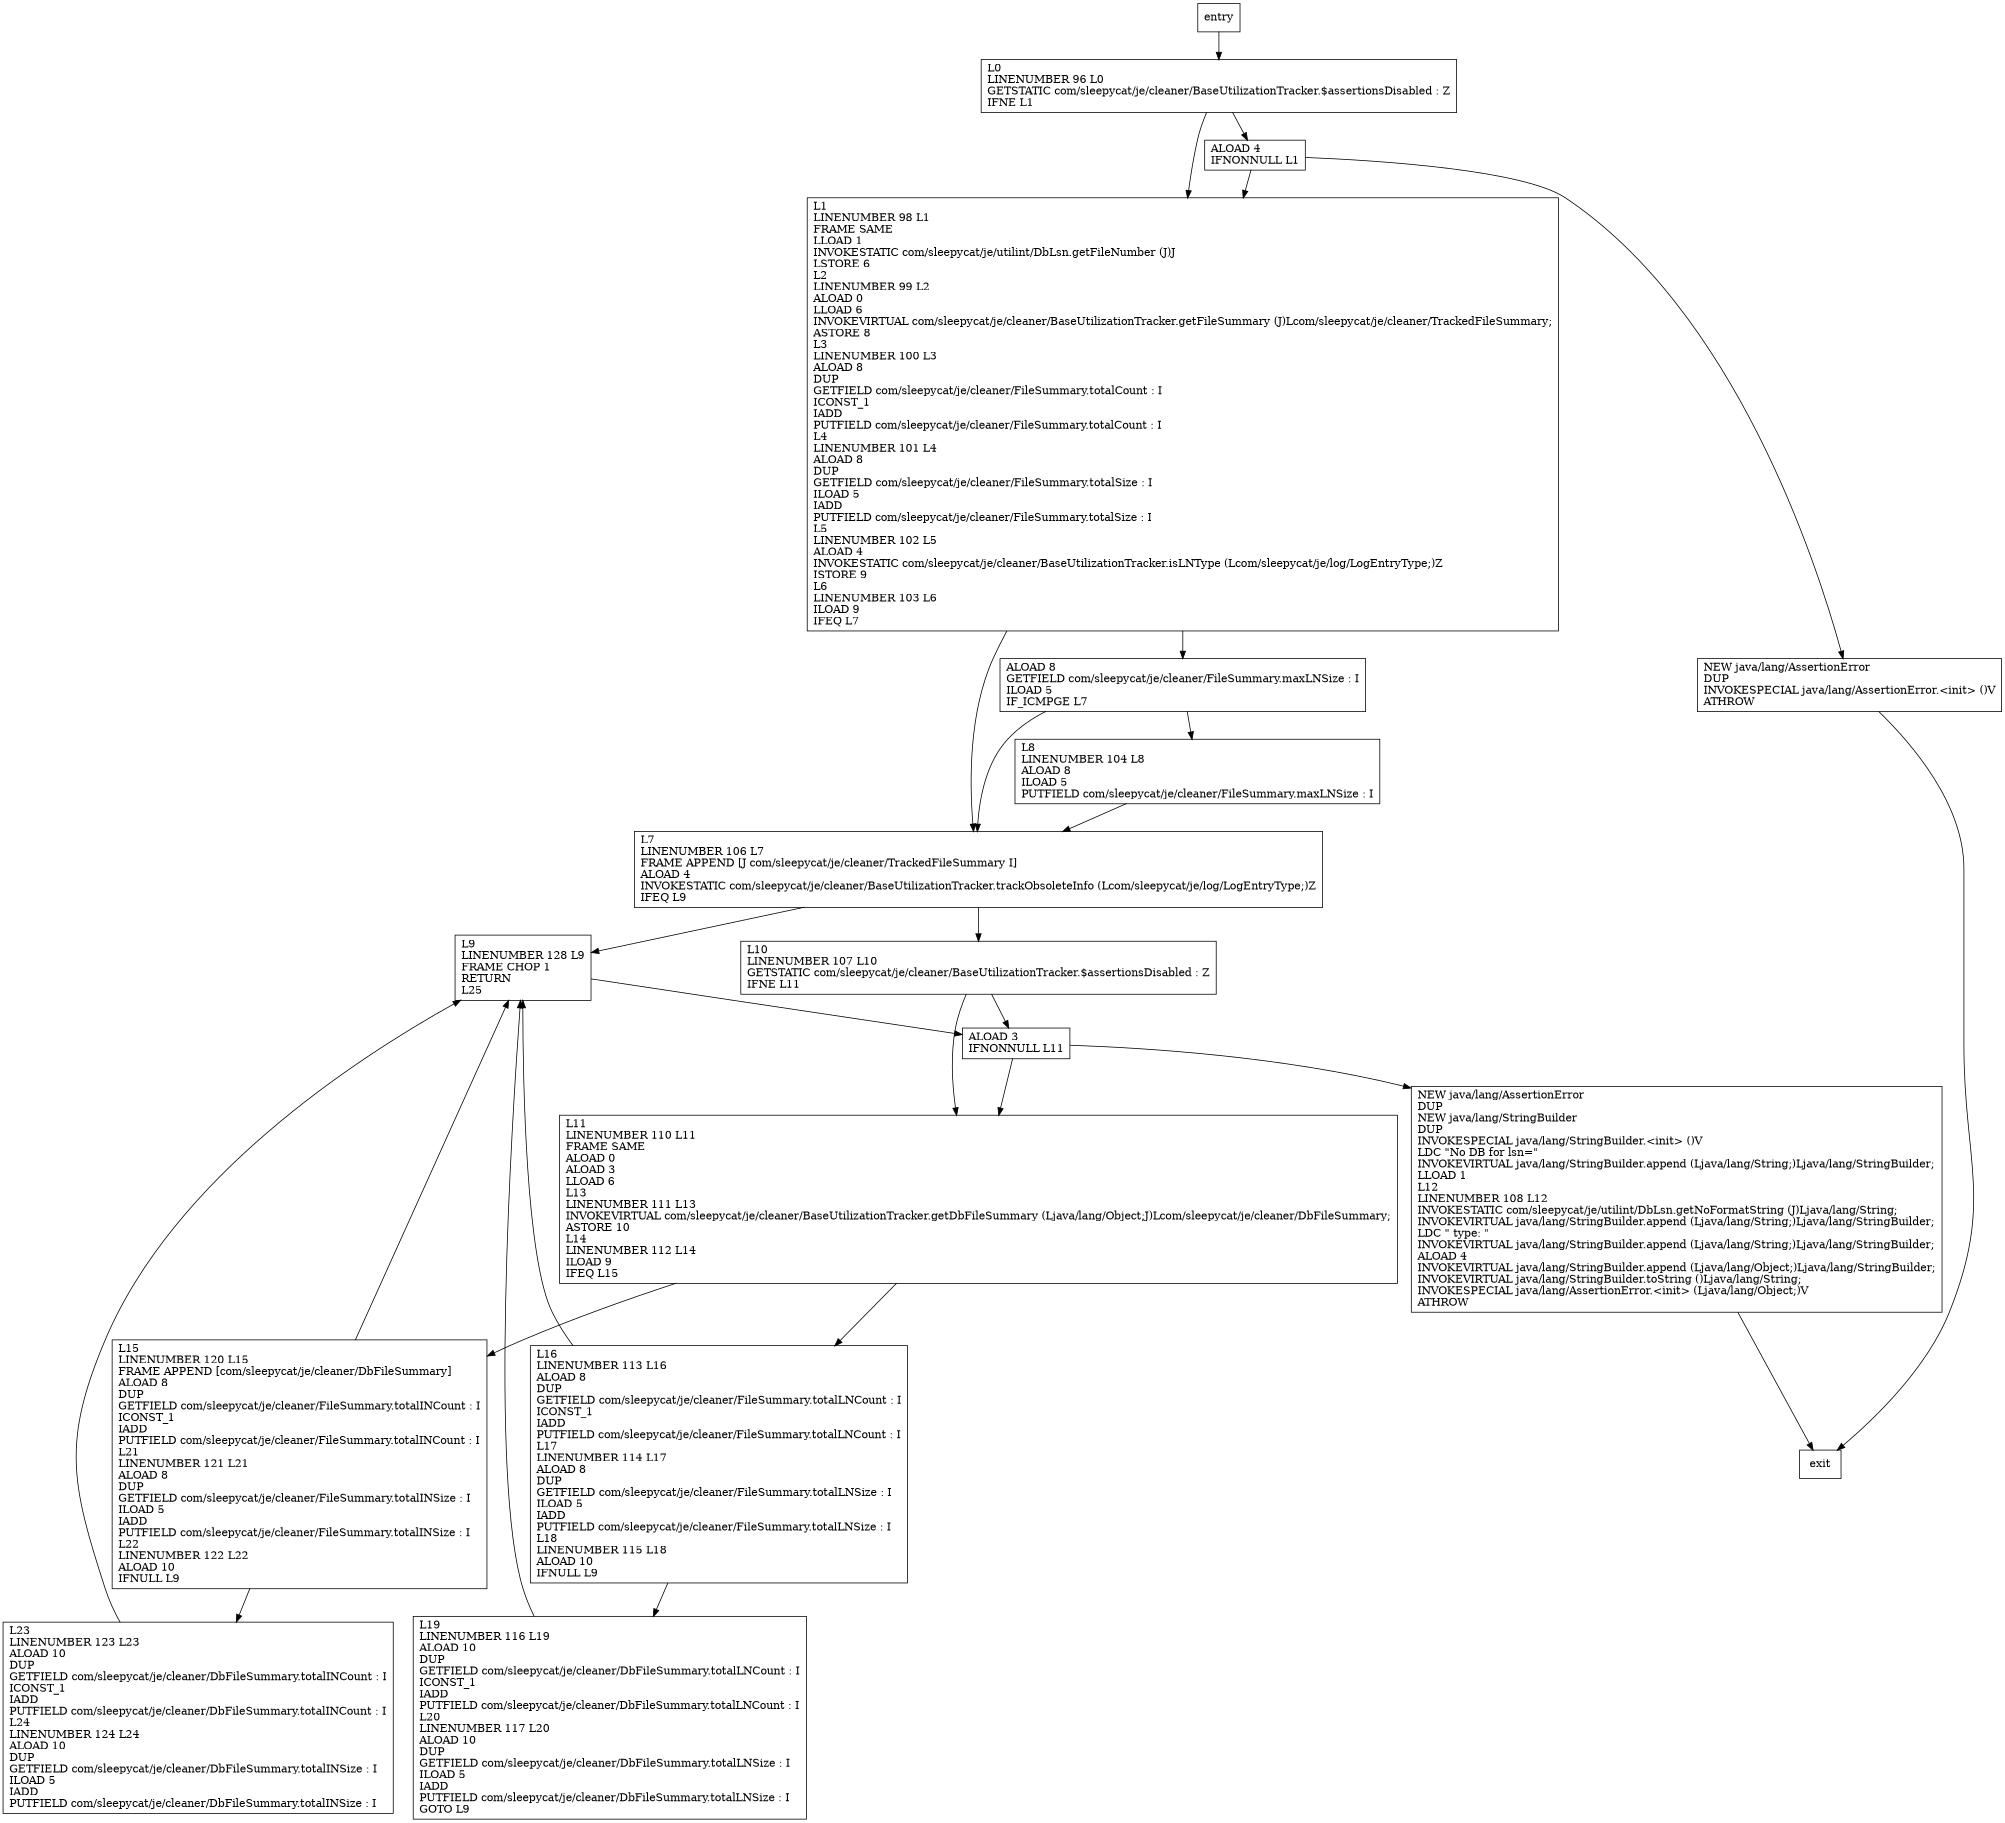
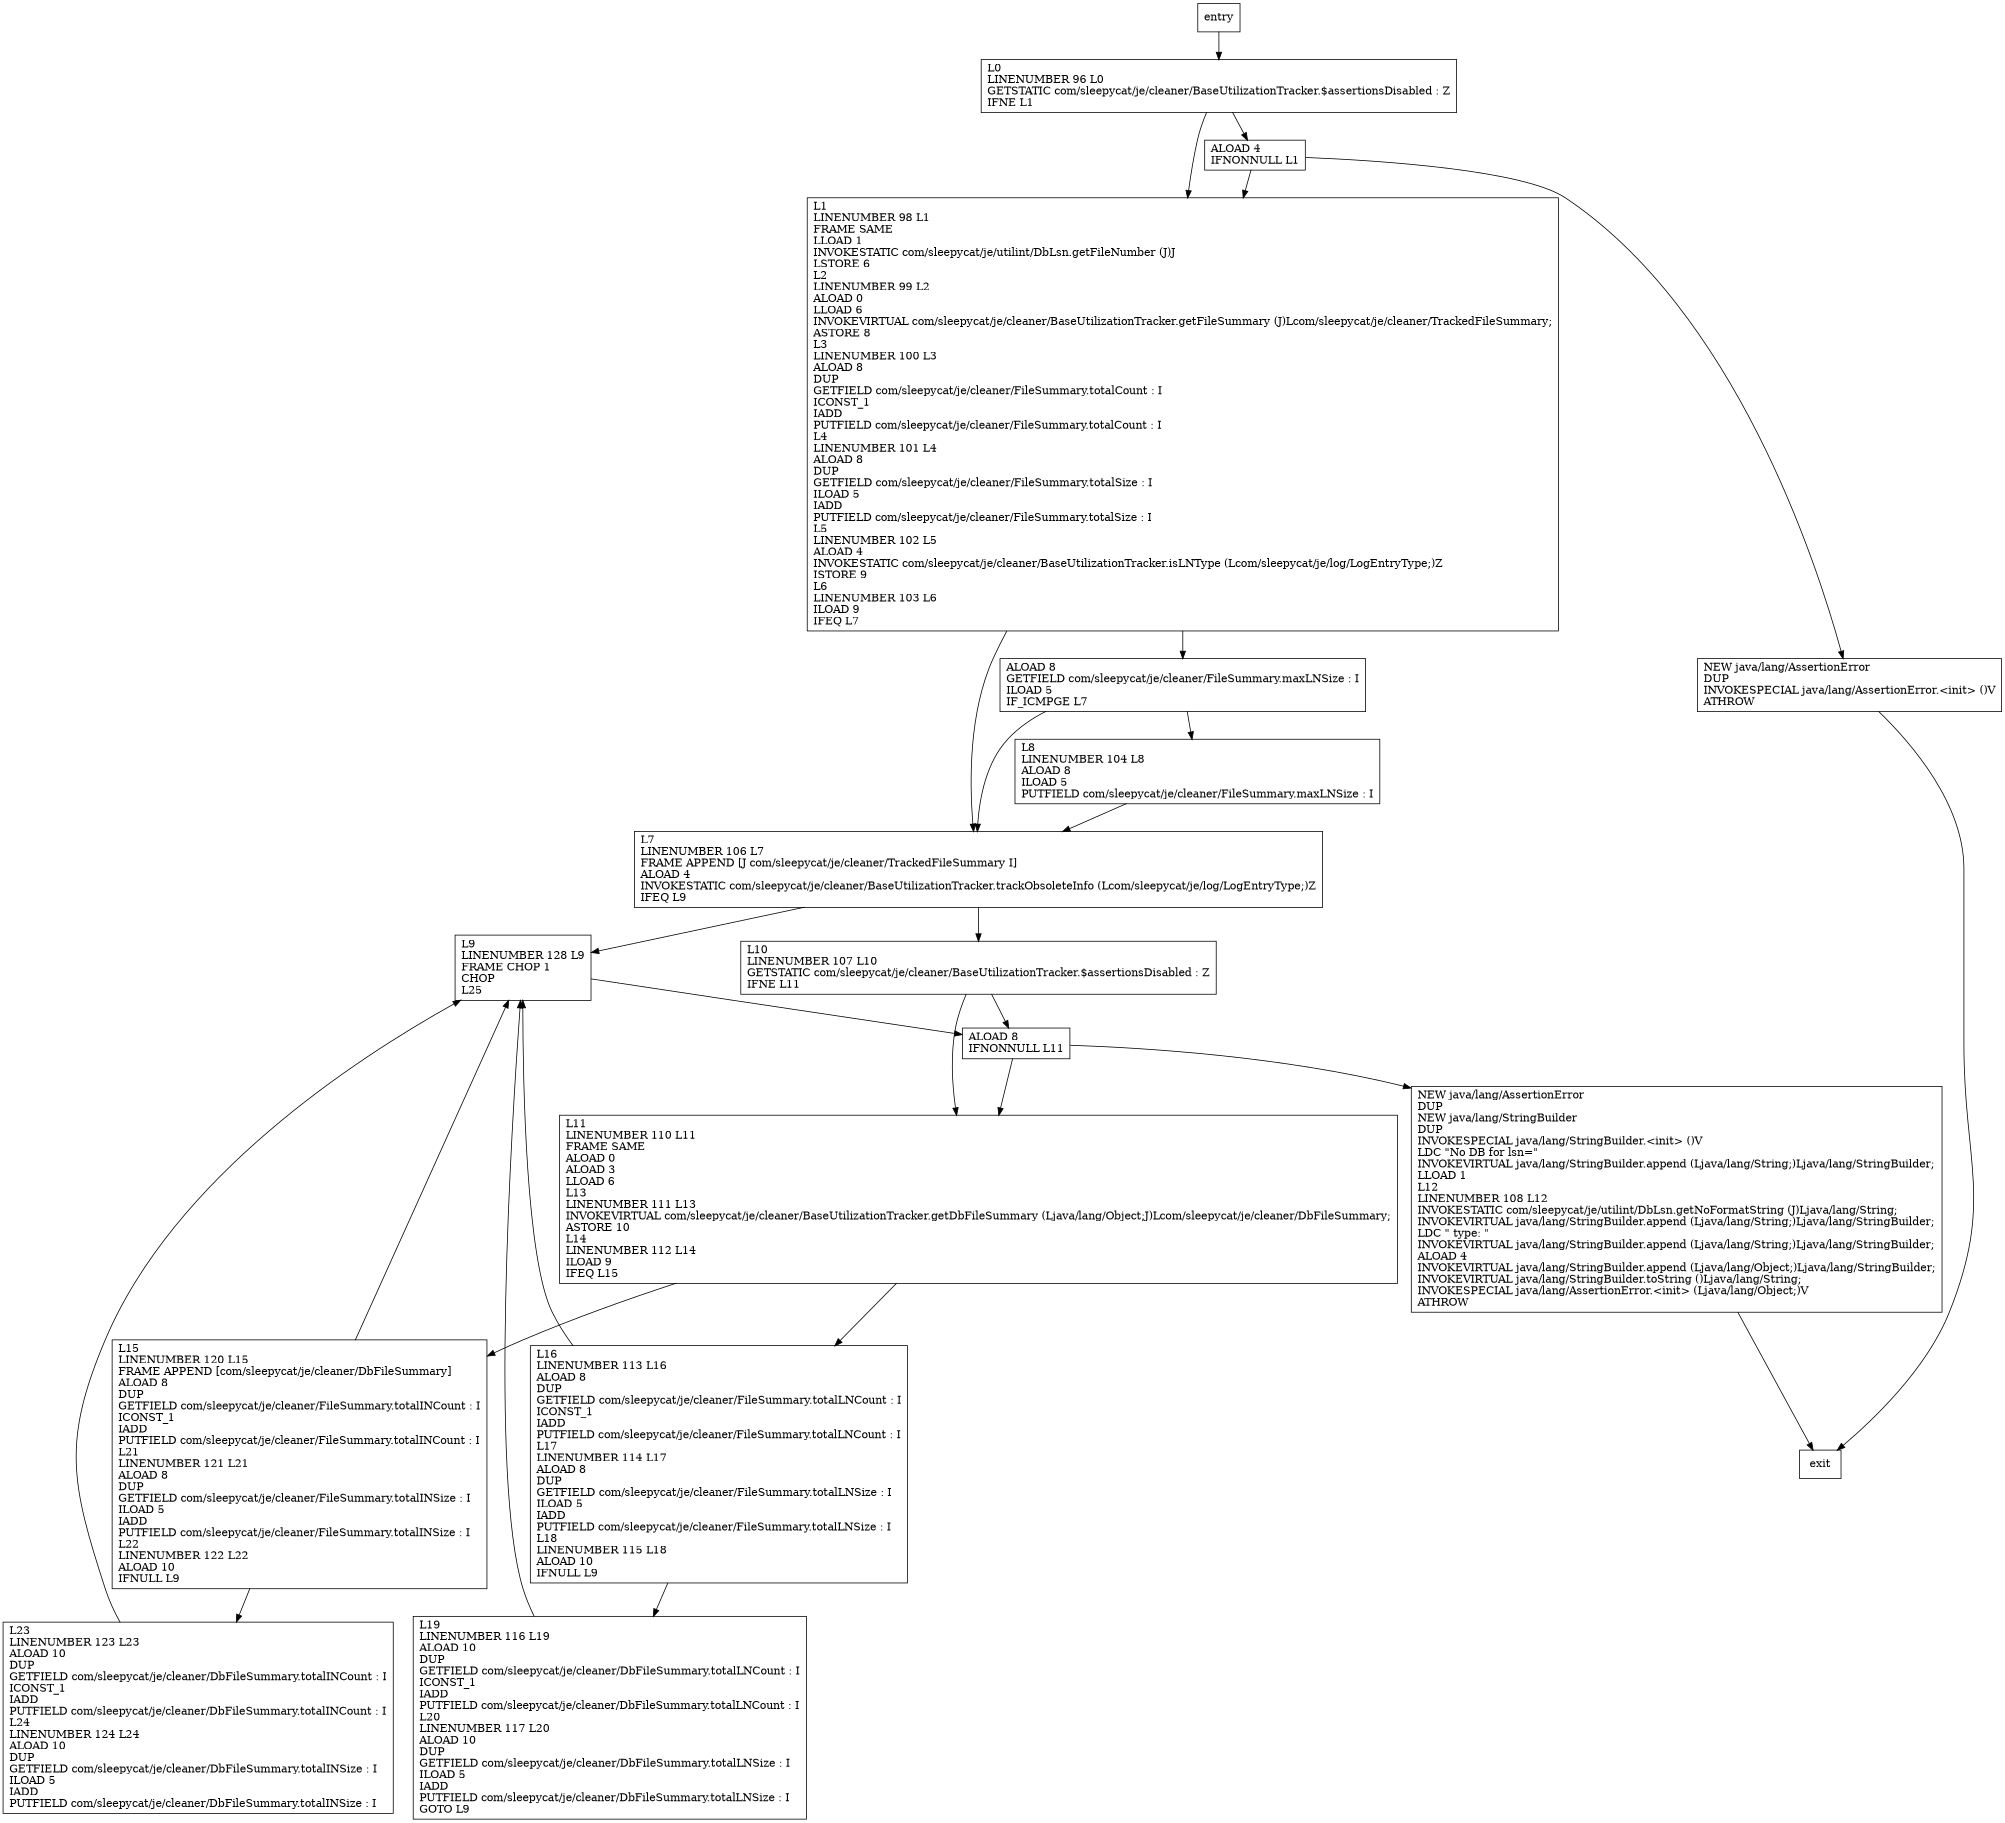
node "L9 LINENUMBER 128 L9 FRAME CHOP 1 RETURN L25": label "L9 LINENUMBER 128 L9 FRAME CHOP 1 RETURN L25" -> "L9 LINENUMBER 128 L9 FRAME CHOP 1 CHOP L25"
node "ALOAD 3 IFNONNULL L11": label "ALOAD 3 IFNONNULL L11" -> "ALOAD 8 IFNONNULL L11"
